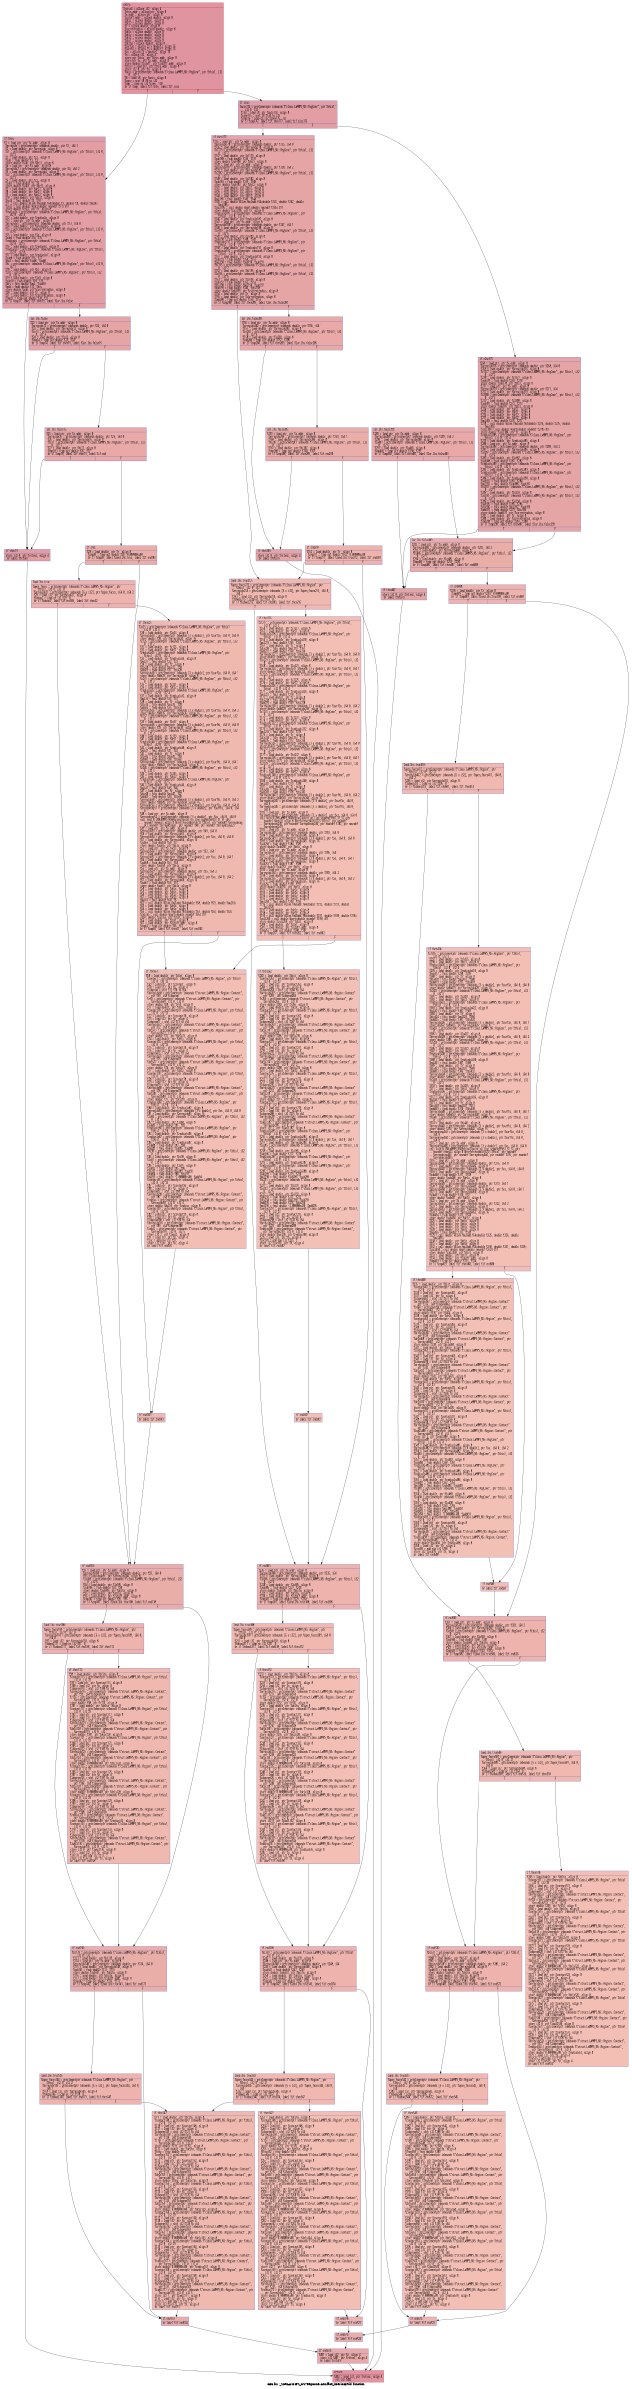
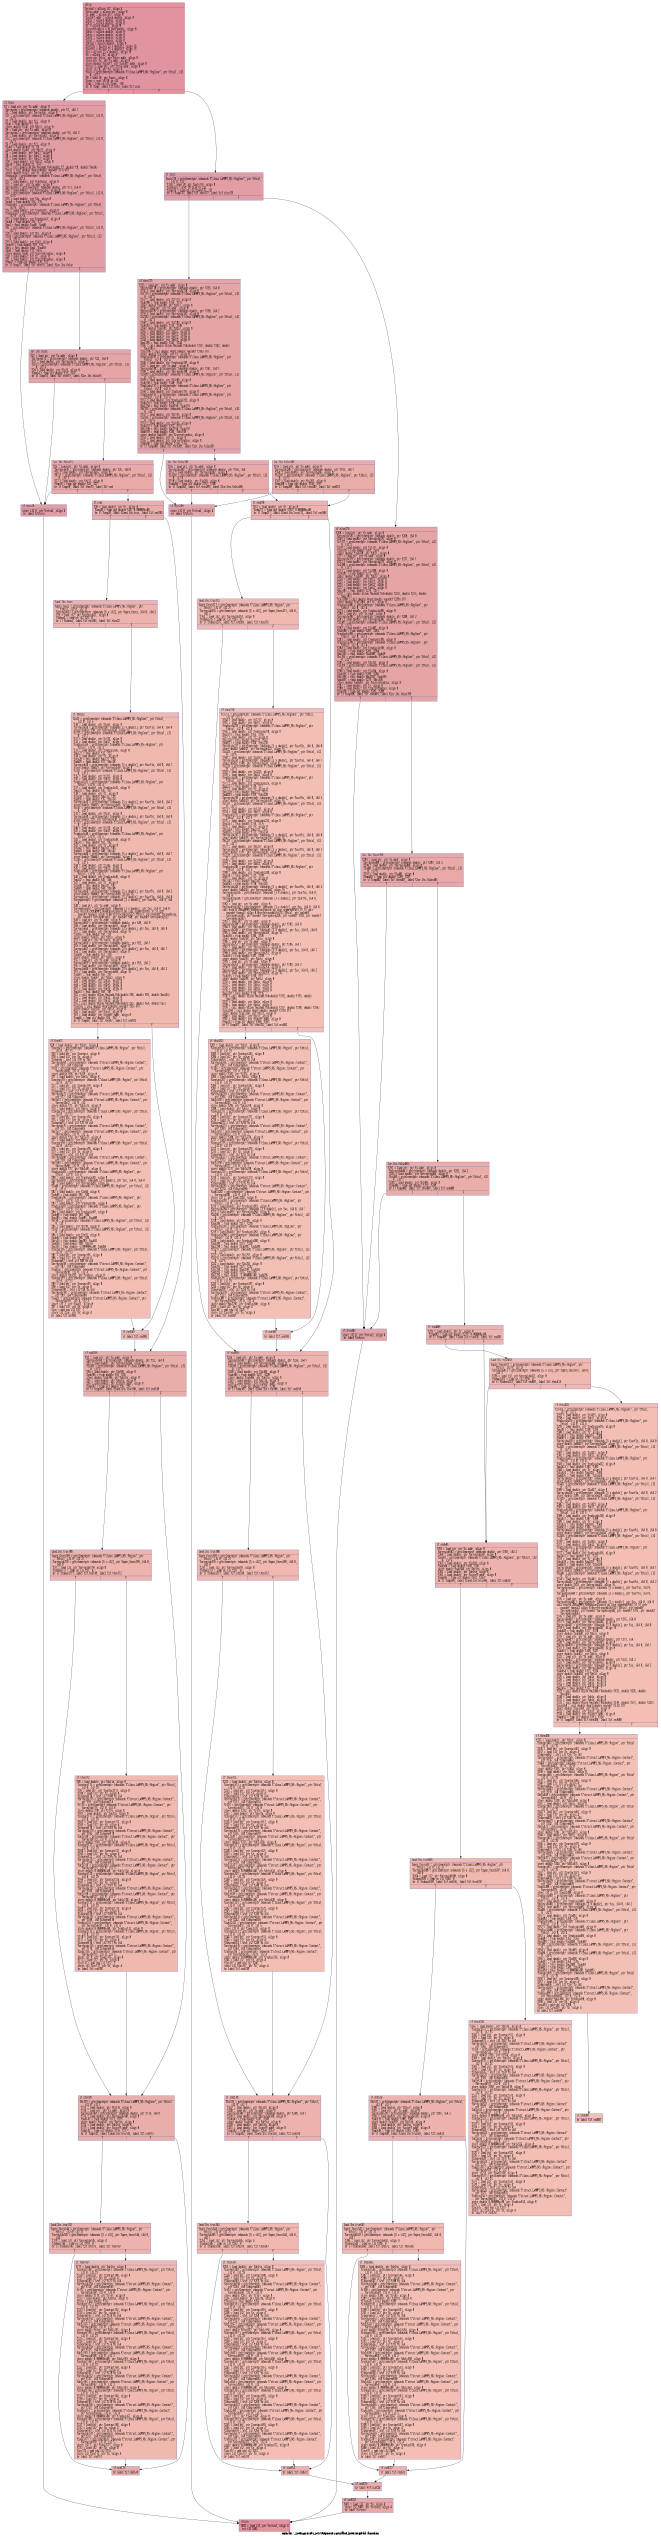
edge "lor.lhs.false201:" -> "lor.lhs.false205:": now "lor.lhs.false201:" -> "if.end210:"
edge "if.then177:" -> "land.lhs.true212:": now "if.then177:" -> "if.then209:"
edge "if.else375:" -> "lor.lhs.false403:": now "if.else375:" -> "lor.lhs.false399:"
edge "if.then216:" -> "if.then67:": now "if.then216:" -> "if.end302:"
edge "land.lhs.true:" -> "if.end103:": removed
edge "if.then414:" -> "if.end500:": removed
edge "if.end500:" -> "if.end501:": removed
edge "if.end501:" -> "if.end536:": removed
edge "land.lhs.true343:" -> "if.then147:": now "land.lhs.true343:" -> "if.end374:"
edge "if.end173:" -> "if.end574:": removed
